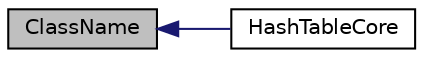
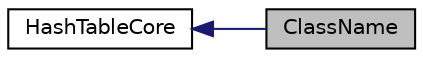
edge "HashTableCore" -> "ClassName": reversed
